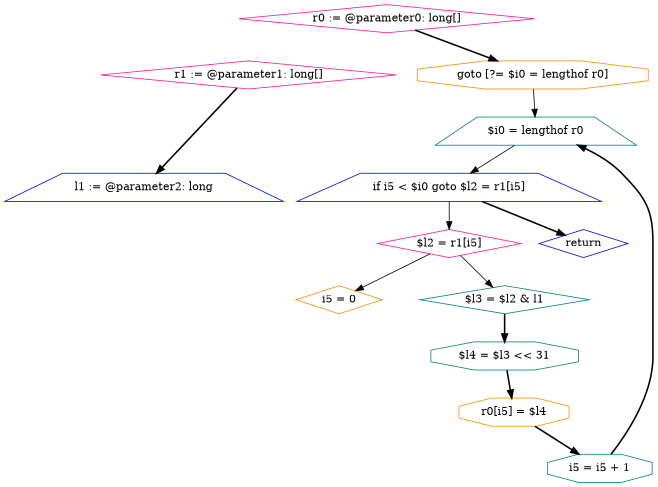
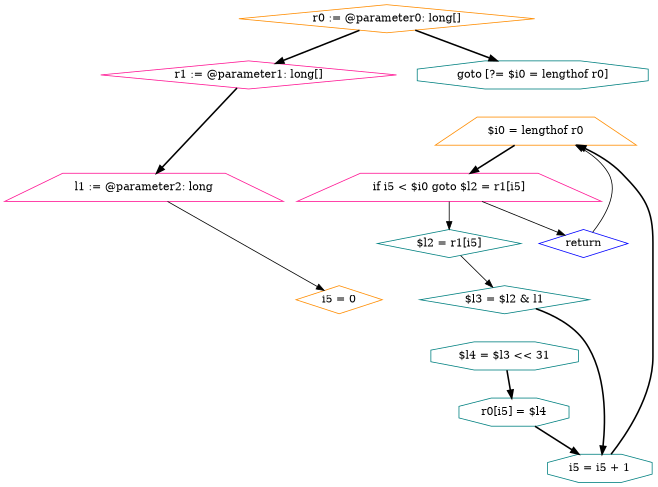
node "r0 := @parameter0: long[]": color deeppink -> darkorange
edge "r0 := @parameter0: long[]" -> "r1 := @parameter1: long[]": added
node "goto [?= $i0 = lengthof r0]": color darkorange -> teal
edge "goto [?= $i0 = lengthof r0]" -> "$i0 = lengthof r0": now "return" -> "$i0 = lengthof r0"
node "$i0 = lengthof r0": color teal -> darkorange
edge "$i0 = lengthof r0" -> "if i5 < $i0 goto $l2 = r1[i5]": style solid -> bold
node "l1 := @parameter2: long": color blue -> deeppink
node "if i5 < $i0 goto $l2 = r1[i5]": color blue -> deeppink
edge "if i5 < $i0 goto $l2 = r1[i5]" -> "return": style bold -> solid
node "$l2 = r1[i5]": color deeppink -> teal
edge "$l2 = r1[i5]" -> "i5 = 0": now "l1 := @parameter2: long" -> "i5 = 0"
edge "$l3 = $l2 & l1" -> "$l4 = $l3 << 31": now "$l3 = $l2 & l1" -> "i5 = i5 + 1"
node "r0[i5] = $l4": color darkorange -> teal
